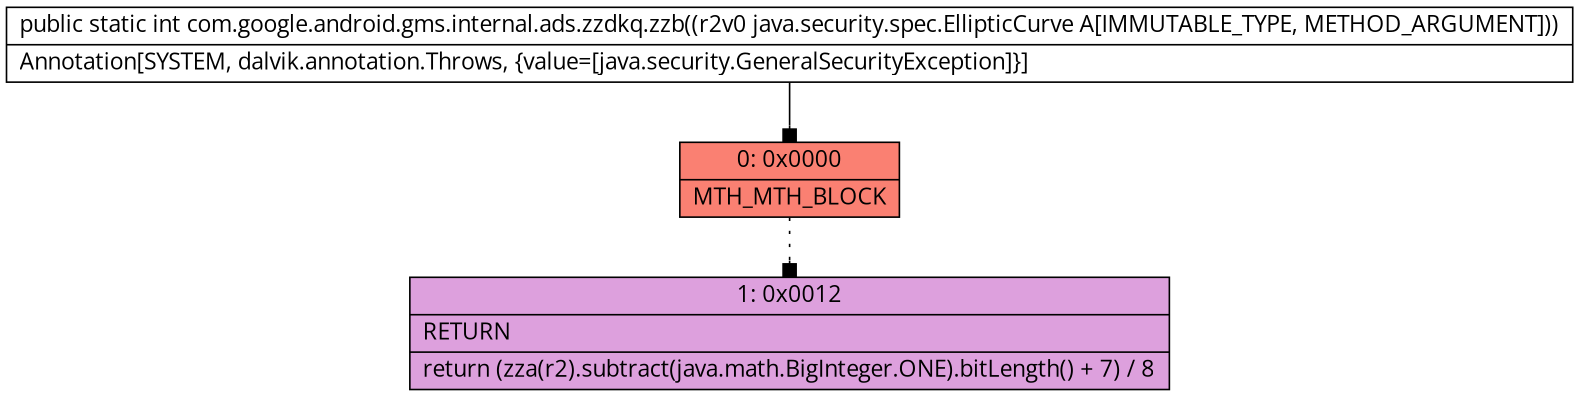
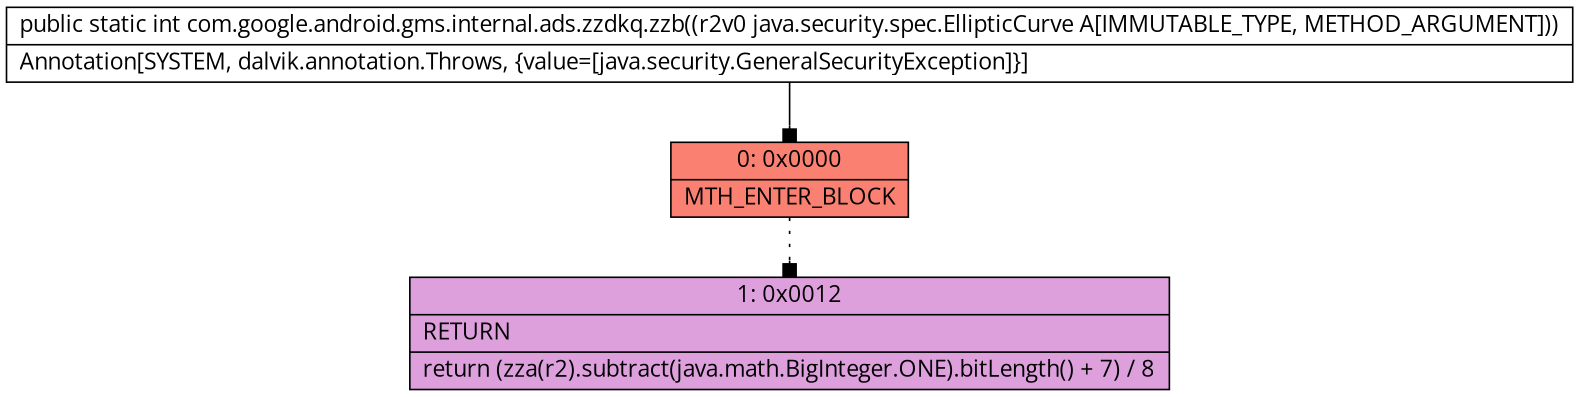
node "0: 0x0000": text "MTH_MTH_BLOCK" -> "MTH_ENTER_BLOCK"
